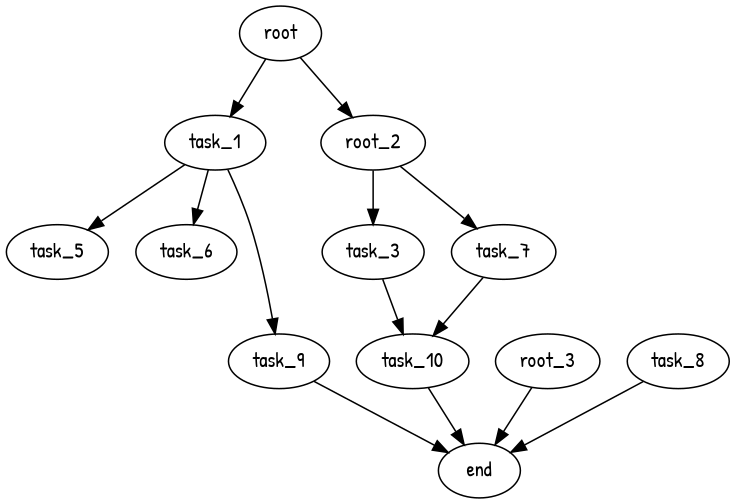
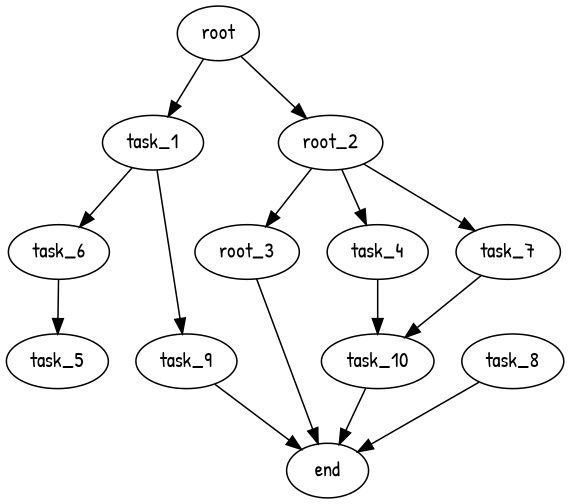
edge "root_2" -> "root_3": added
edge "task_1" -> "task_5": now "task_6" -> "task_5"
node "task_3": label "task_3" -> "task_4"
